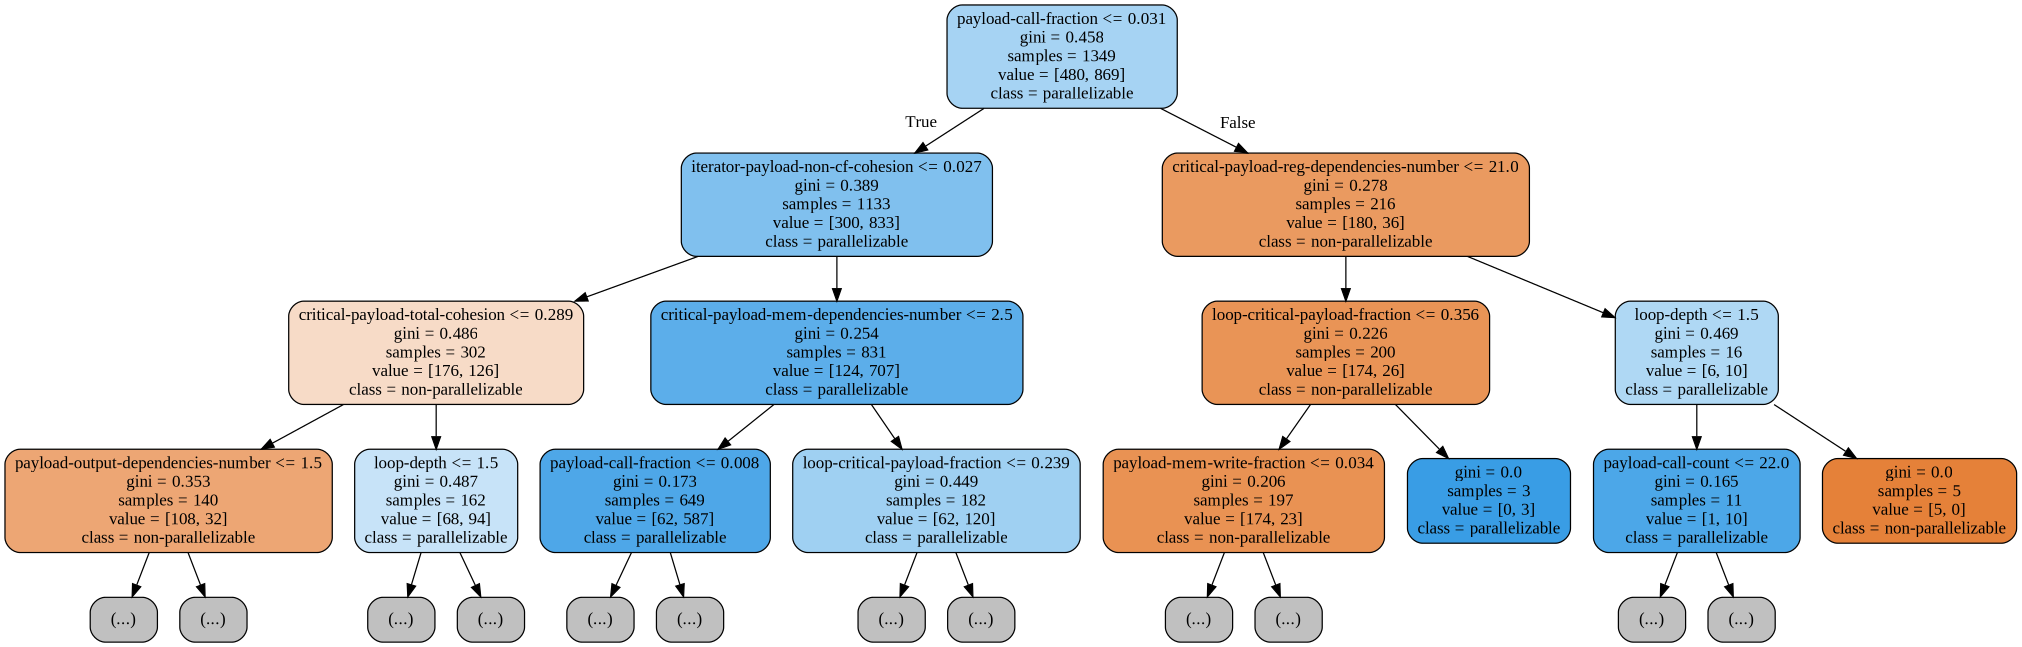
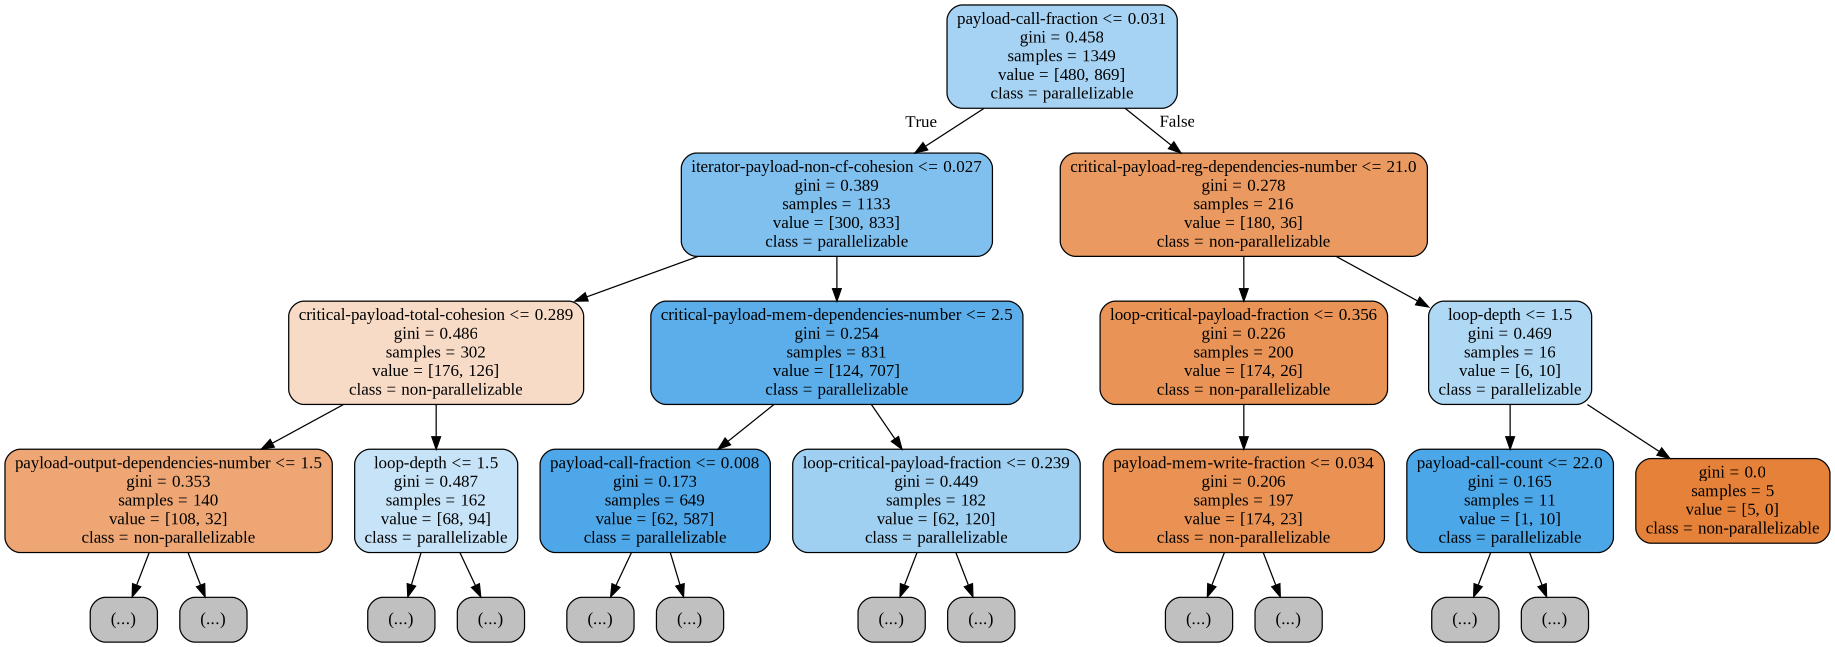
node "gini = 0.0 samples = 3 value = [0, 3] class = parallelizable": removed
